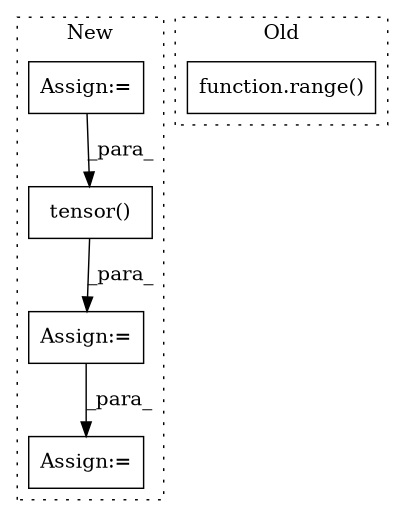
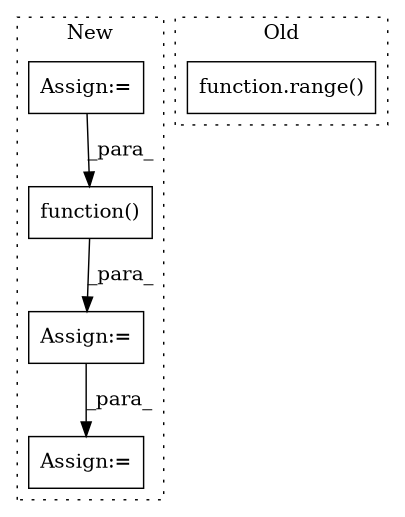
node "tensor()": label "tensor()" -> "function()"
